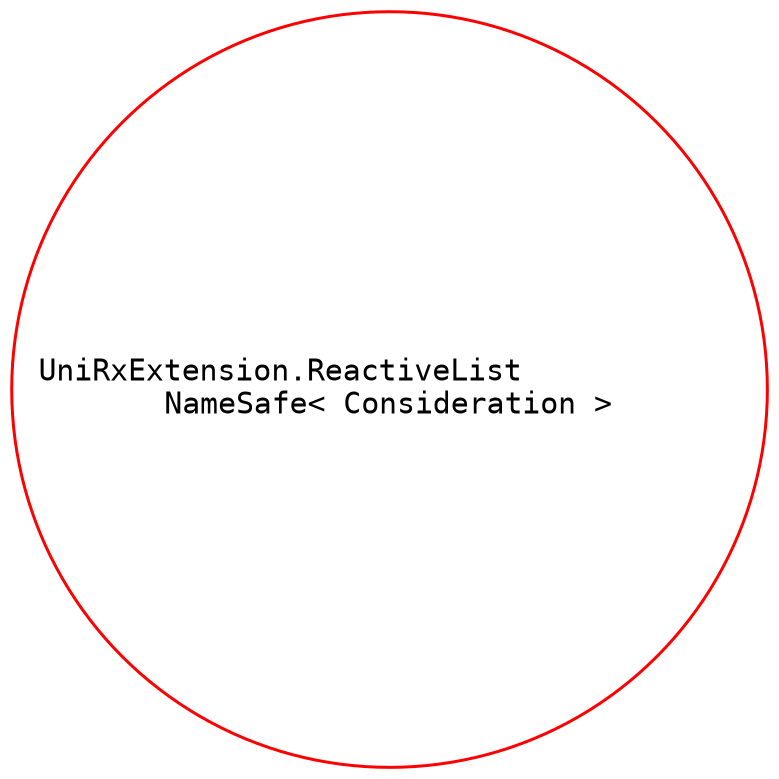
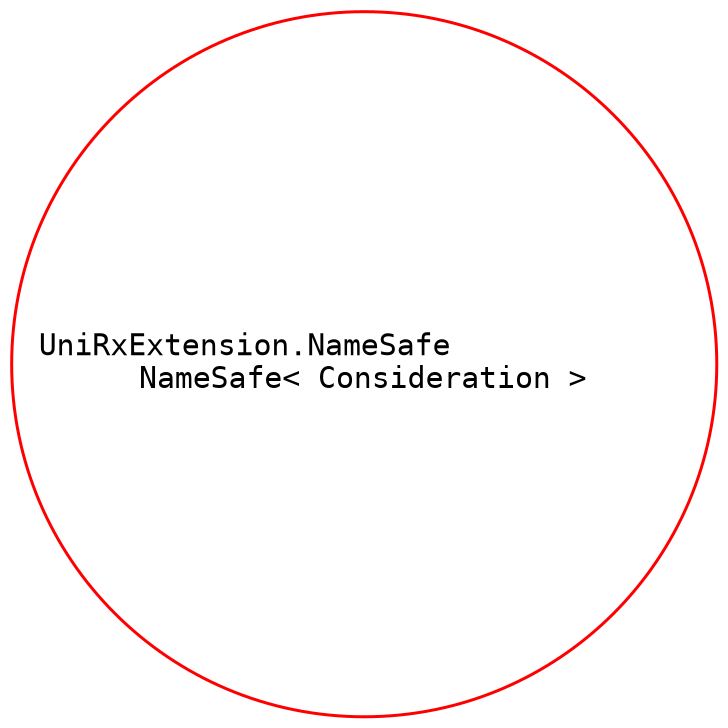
node "UniRxExtension.ReactiveList NameSafe< Consideration >": label "UniRxExtension.ReactiveList NameSafe< Consideration >" -> "UniRxExtension.NameSafe NameSafe< Consideration >"
